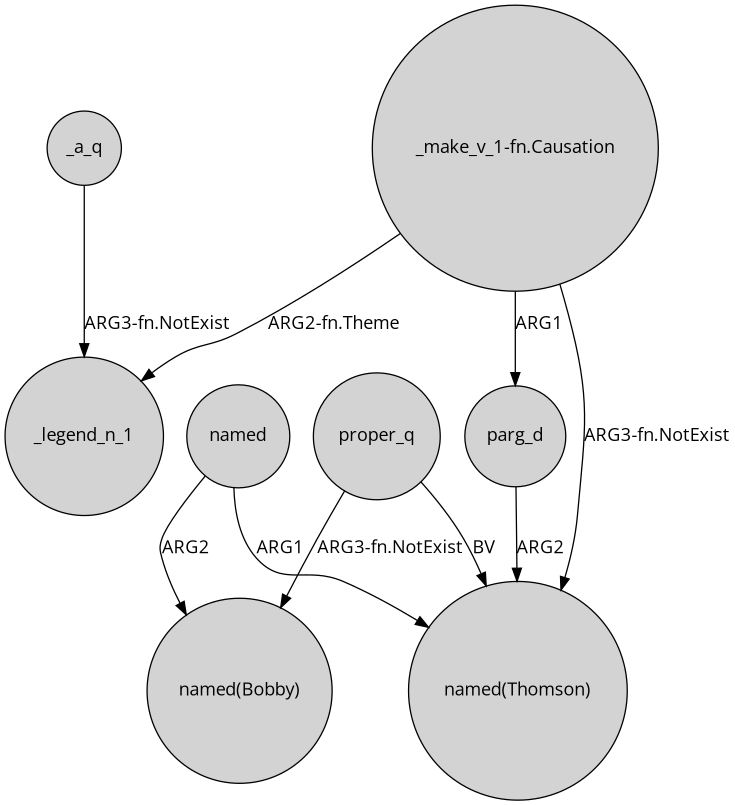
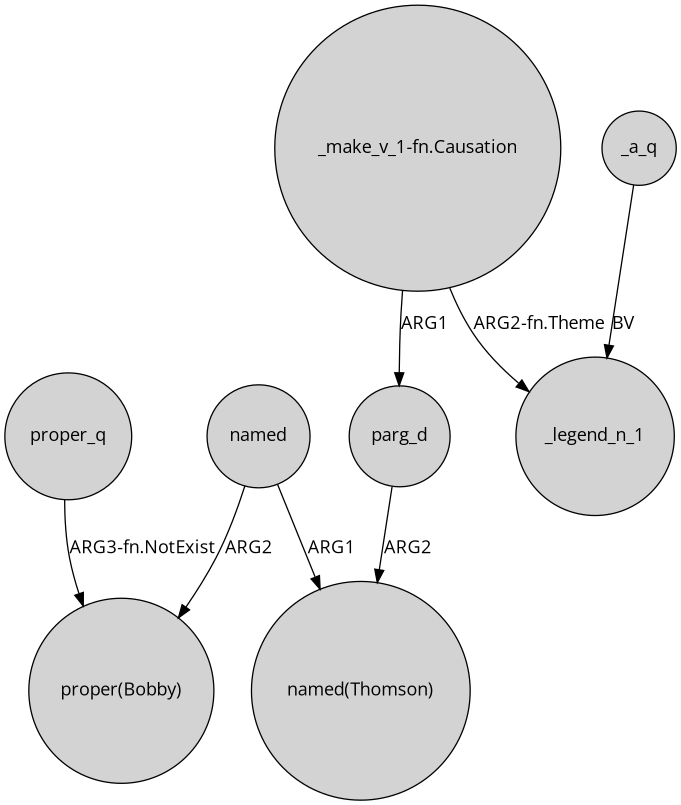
edge "_a_q" -> "_legend_n_1": label "ARG3-fn.NotExist" -> "BV"
edge "_make_v_1-fn.Causation" -> "named(Thomson)": removed, label "ARG3-fn.NotExist"
edge "proper_q" -> "named(Thomson)": removed, label "BV"
node "named(Bobby)": label "named(Bobby)" -> "proper(Bobby)"
